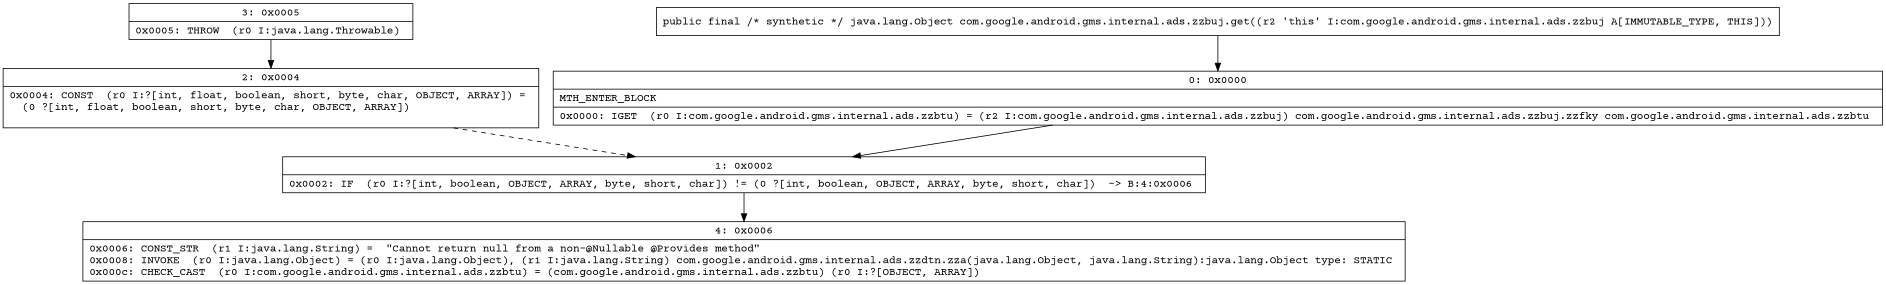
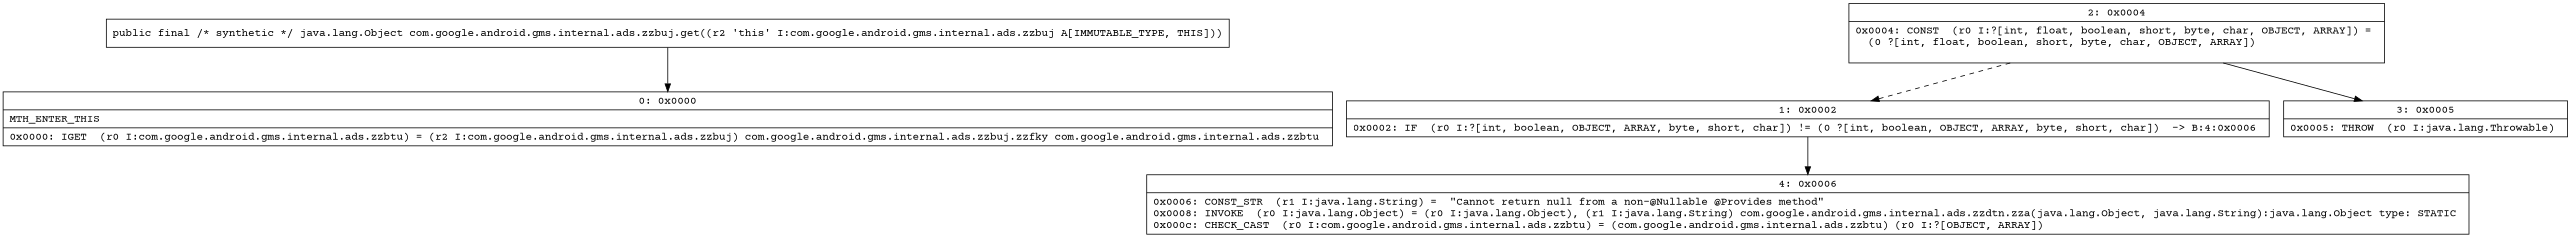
edge "3: 0x0005" -> "2: 0x0004": reversed
node "0: 0x0000": text "MTH_ENTER_BLOCK" -> "MTH_ENTER_THIS"
edge "0: 0x0000" -> "1: 0x0002": removed
